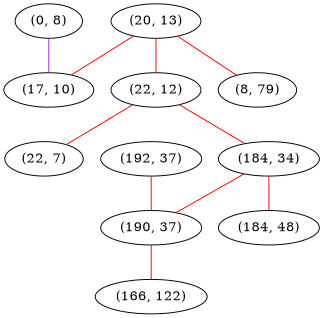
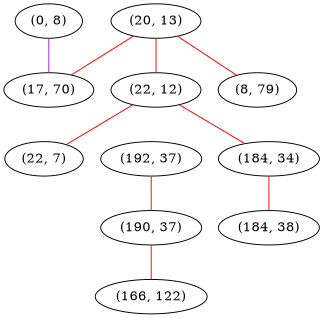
node "(17, 10)": label "(17, 10)" -> "(17, 70)"
edge "(184, 34)" -- "(190, 37)": removed
node "(184, 48)": label "(184, 48)" -> "(184, 38)"
